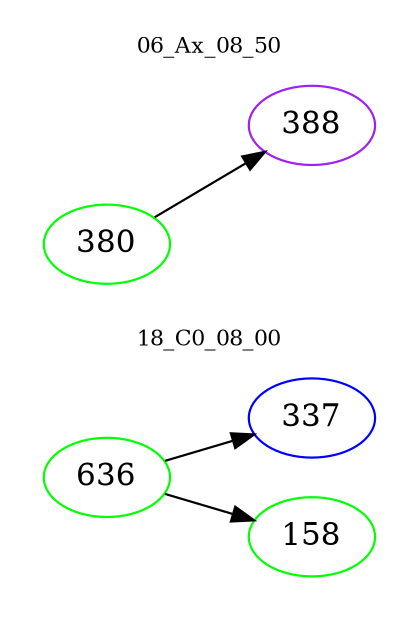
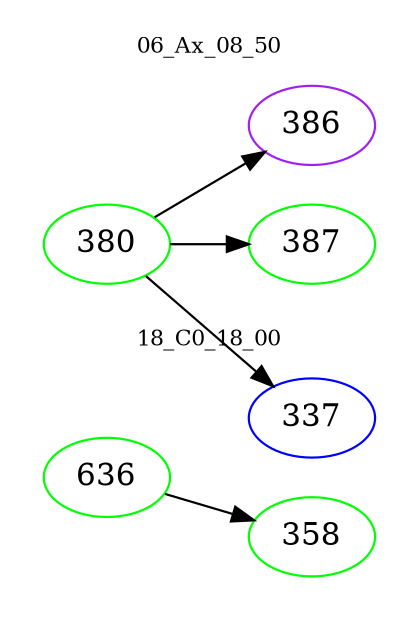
node "388": label "388" -> "386"
node "387": added
cluster "18_C0_08_00": label "18_C0_08_00" -> "18_C0_18_00"
edge "636" -> "337": now "380" -> "337"
node "158": label "158" -> "358"
